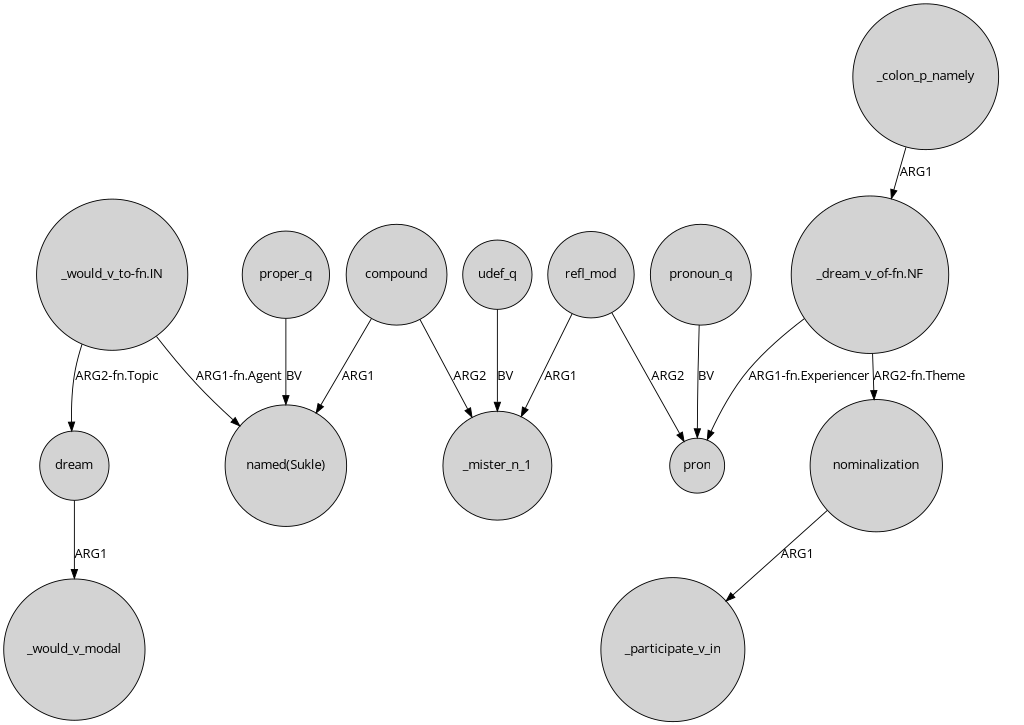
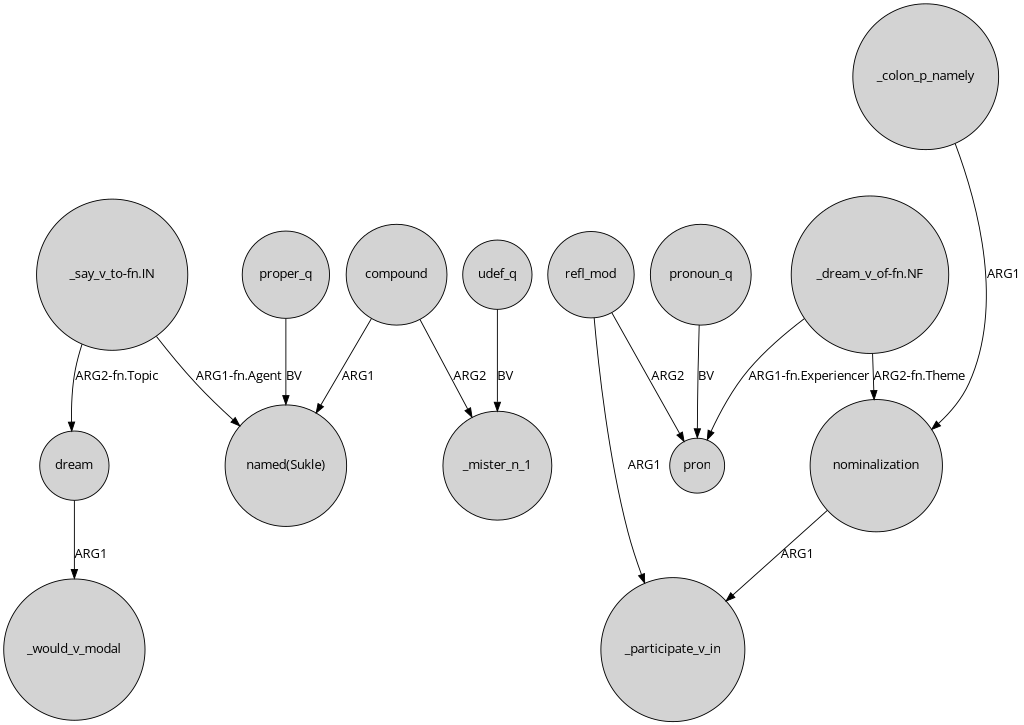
edge "_colon_p_namely" -> "_dream_v_of-fn.NF": now "_colon_p_namely" -> "nominalization"
node "_would_v_to-fn.IN": label "_would_v_to-fn.IN" -> "_say_v_to-fn.IN"
edge "refl_mod" -> "_mister_n_1": now "refl_mod" -> "_participate_v_in"
